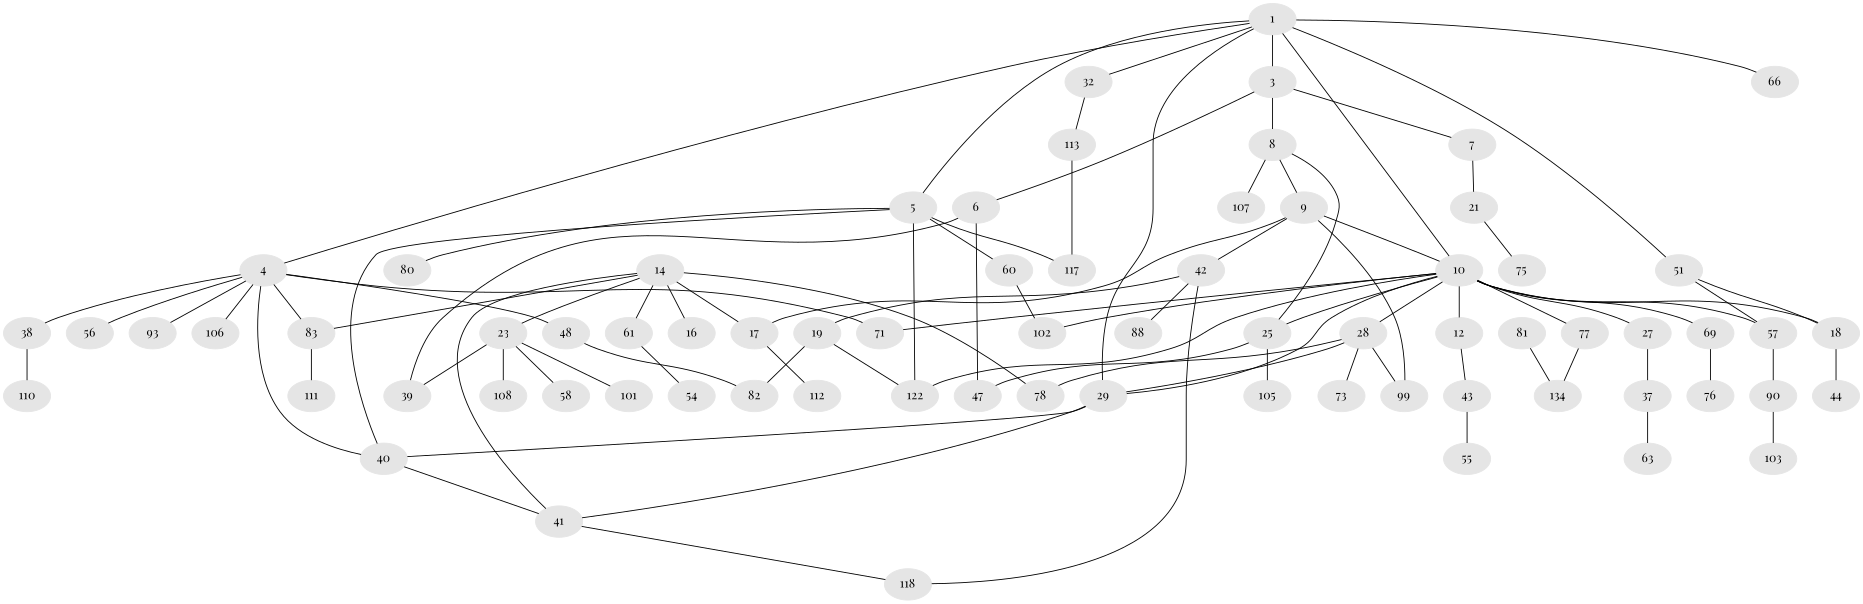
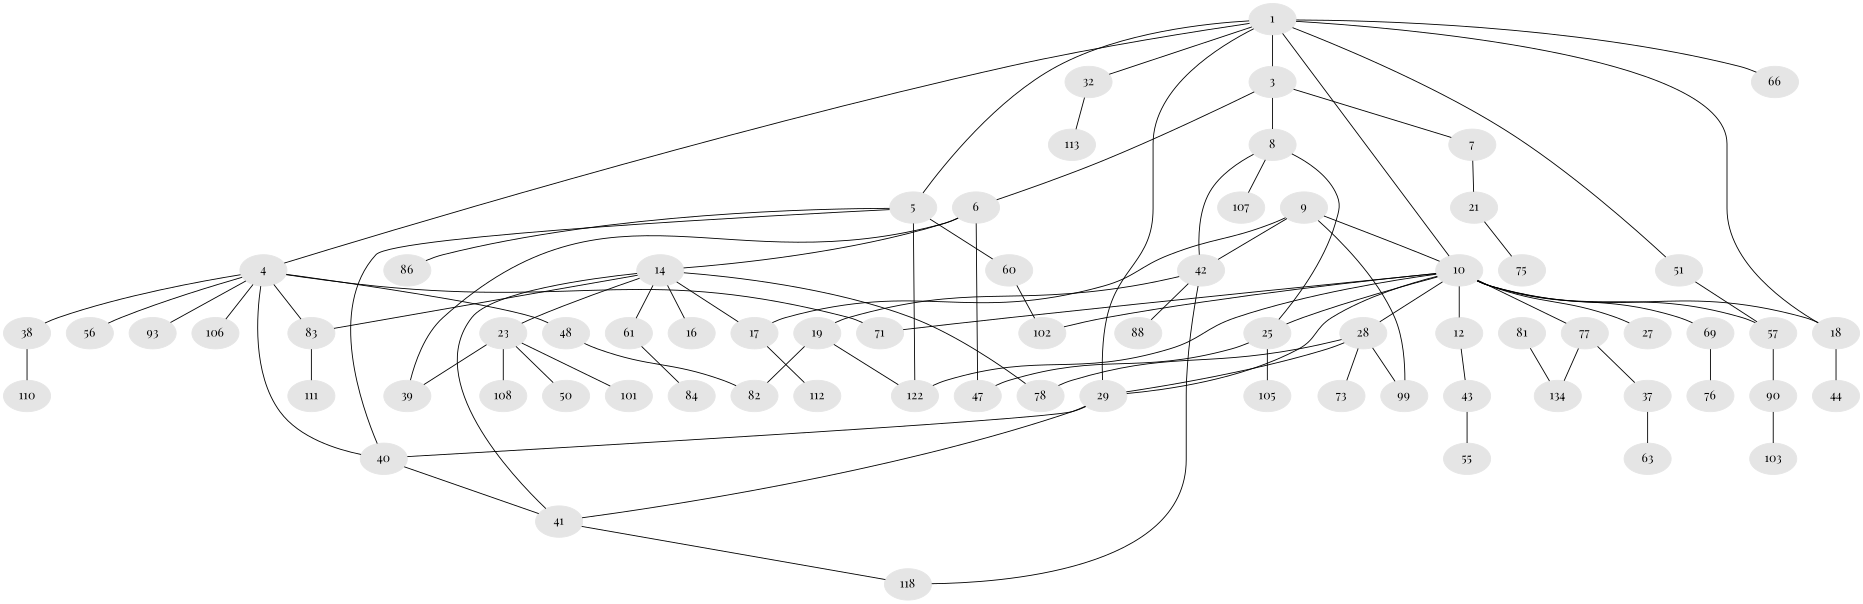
edge "8" -- "9": now "8" -- "42"
edge "6" -- "14": added
node "80": label "80" -> "86"
node "117": removed
edge "51" -- "18": now "1" -- "18"
edge "27" -- "37": now "77" -- "37"
node "58": label "58" -> "50"
node "54": label "54" -> "84"
